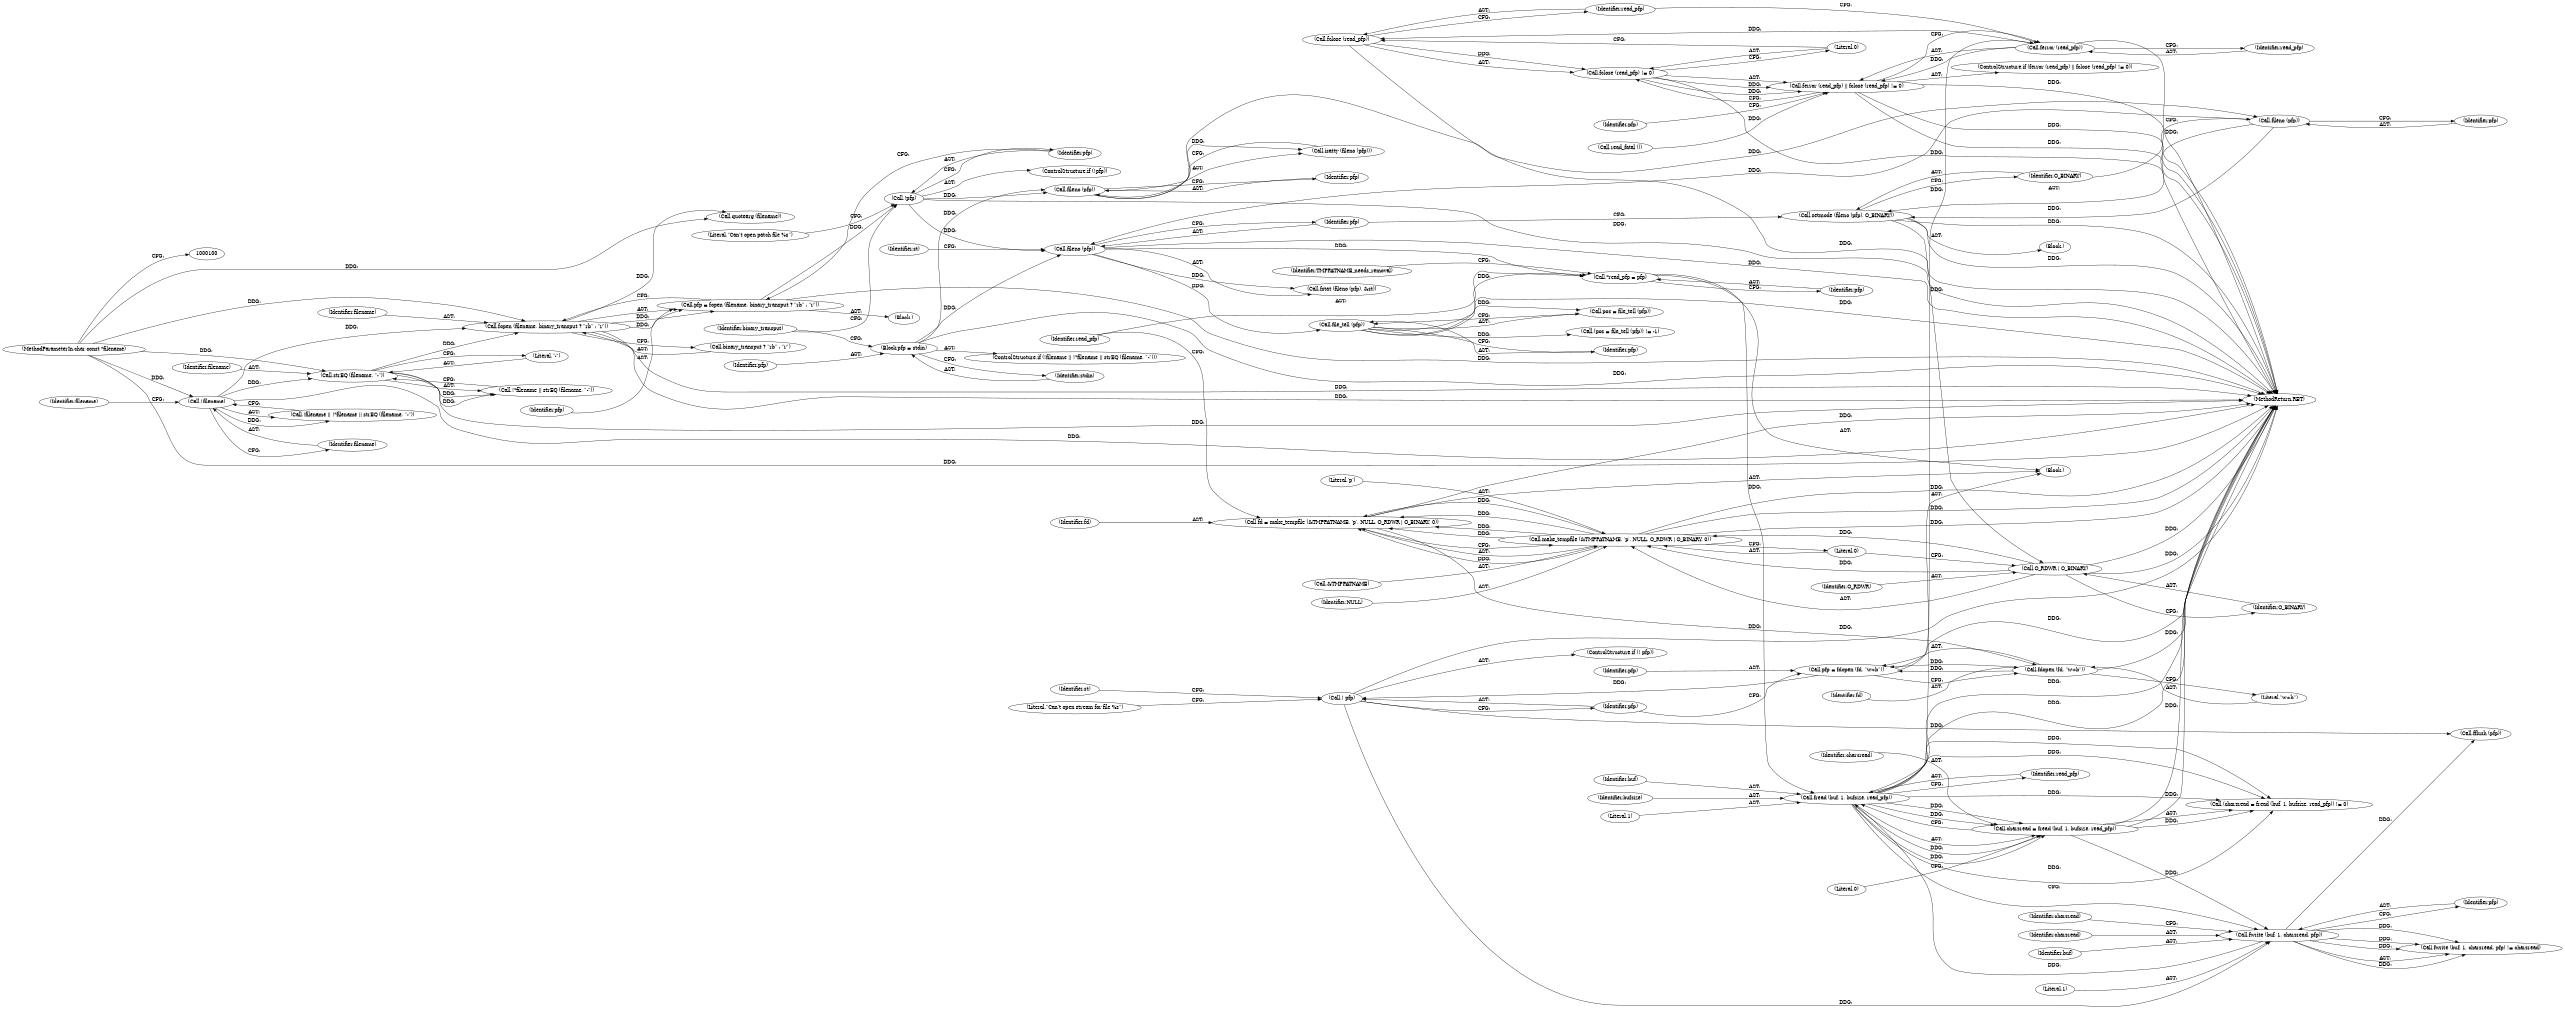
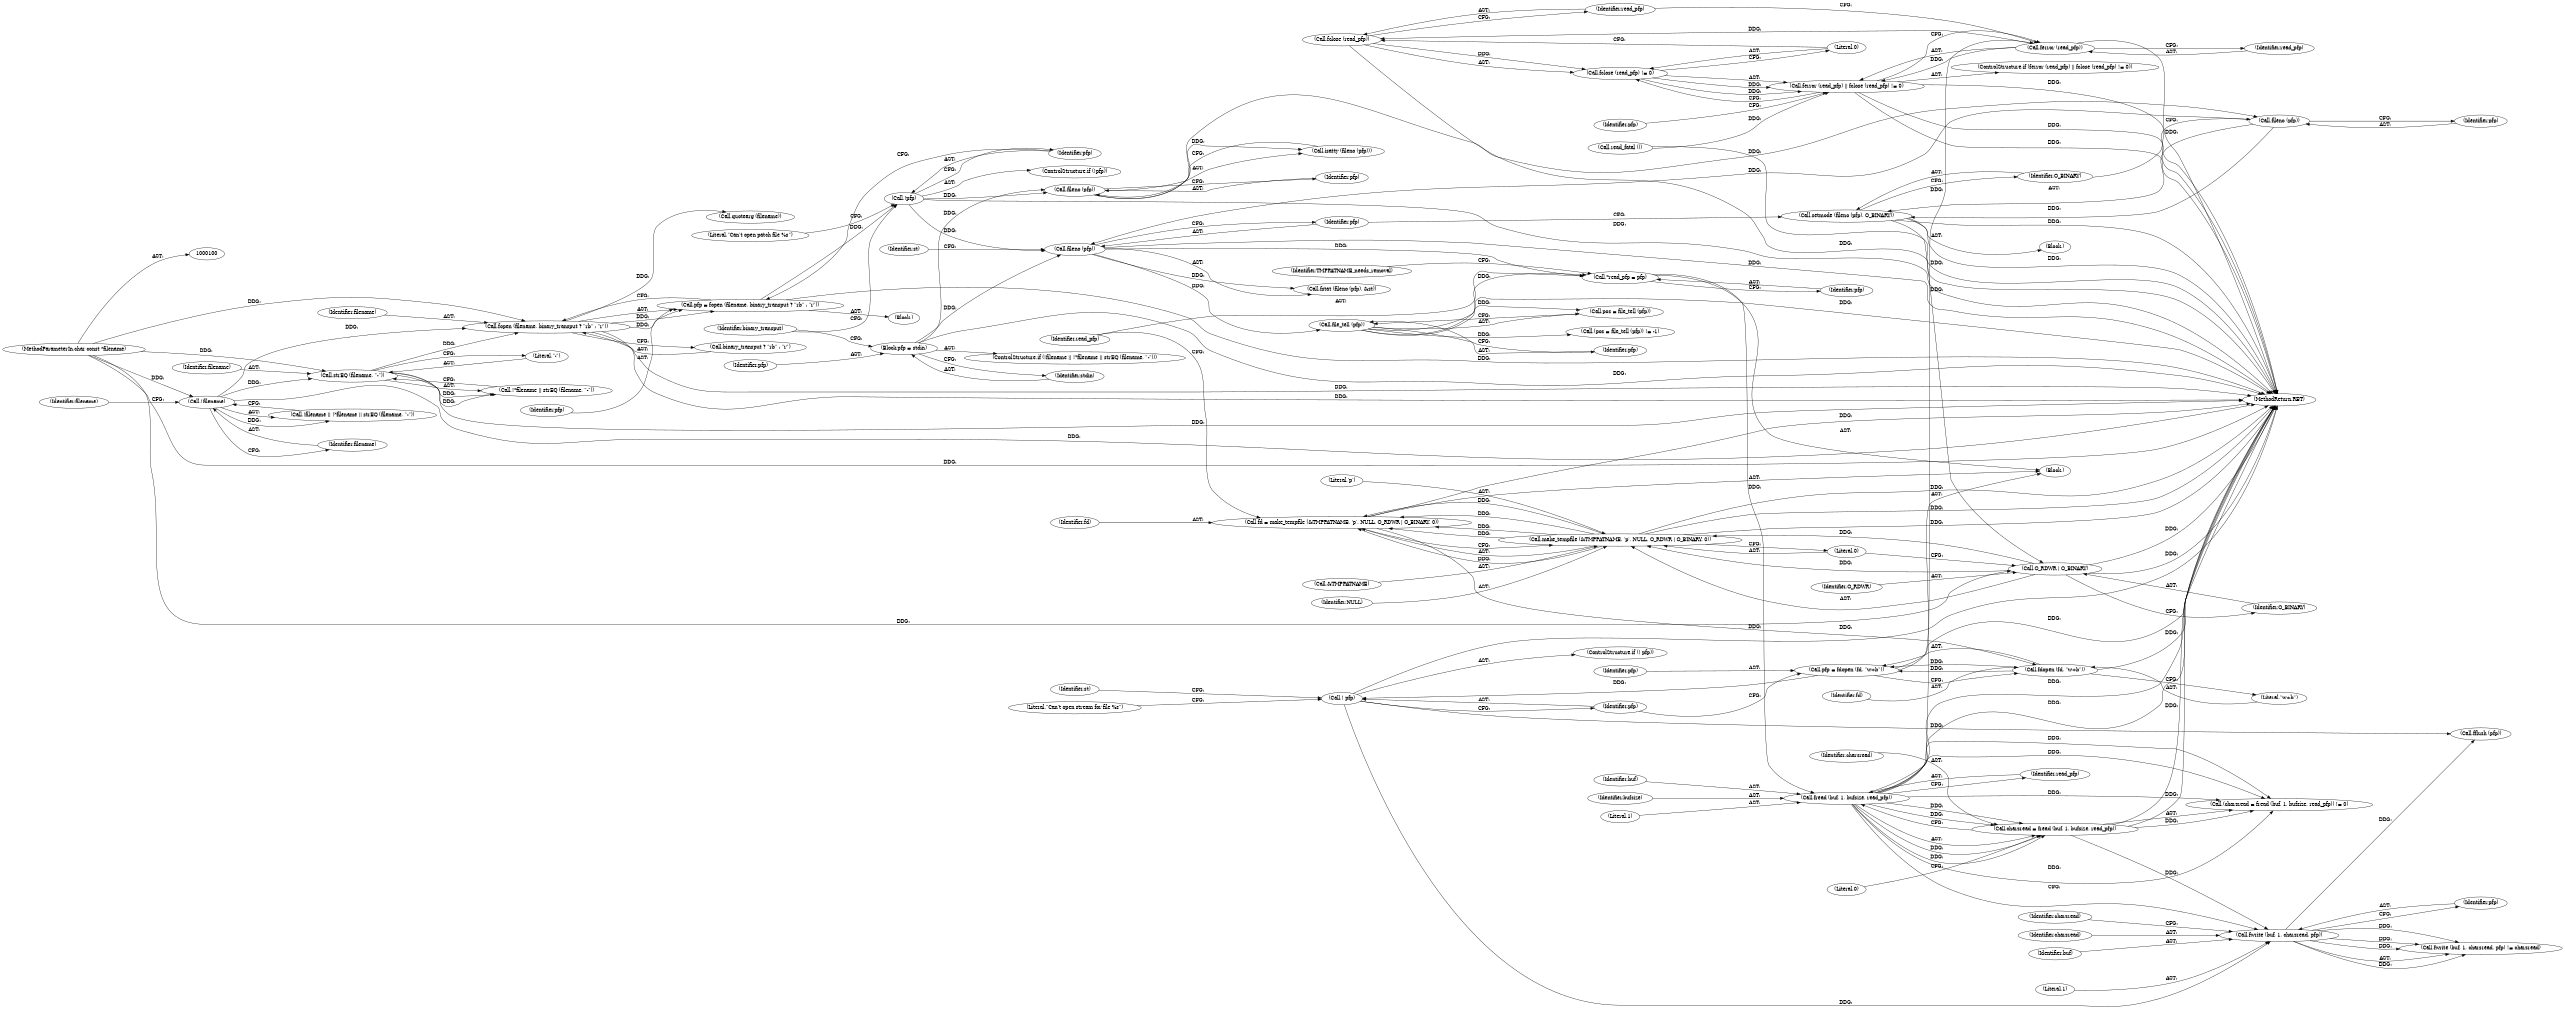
edge "(Call,fclose (read_pfp) != 0)" -> "(MethodReturn,RET)": now "(Call,read_fatal ())" -> "(MethodReturn,RET)"
edge "(MethodParameterIn,char const *filename)" -> "1000100": label "CFG: " -> "AST: "
edge "(MethodParameterIn,char const *filename)" -> "(Call,quotearg (filename))": now "(MethodParameterIn,char const *filename)" -> "(Call,O_RDWR | O_BINARY)"
edge "(Call,fwrite (buf, 1, charsread, pfp))" -> "(Call,fread (buf, 1, bufsize, read_pfp))": removed, label "DDG:"
